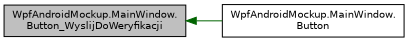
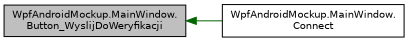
node "WpfAndroidMockup.MainWindow. Button": label "WpfAndroidMockup.MainWindow. Button" -> "WpfAndroidMockup.MainWindow. Connect"
